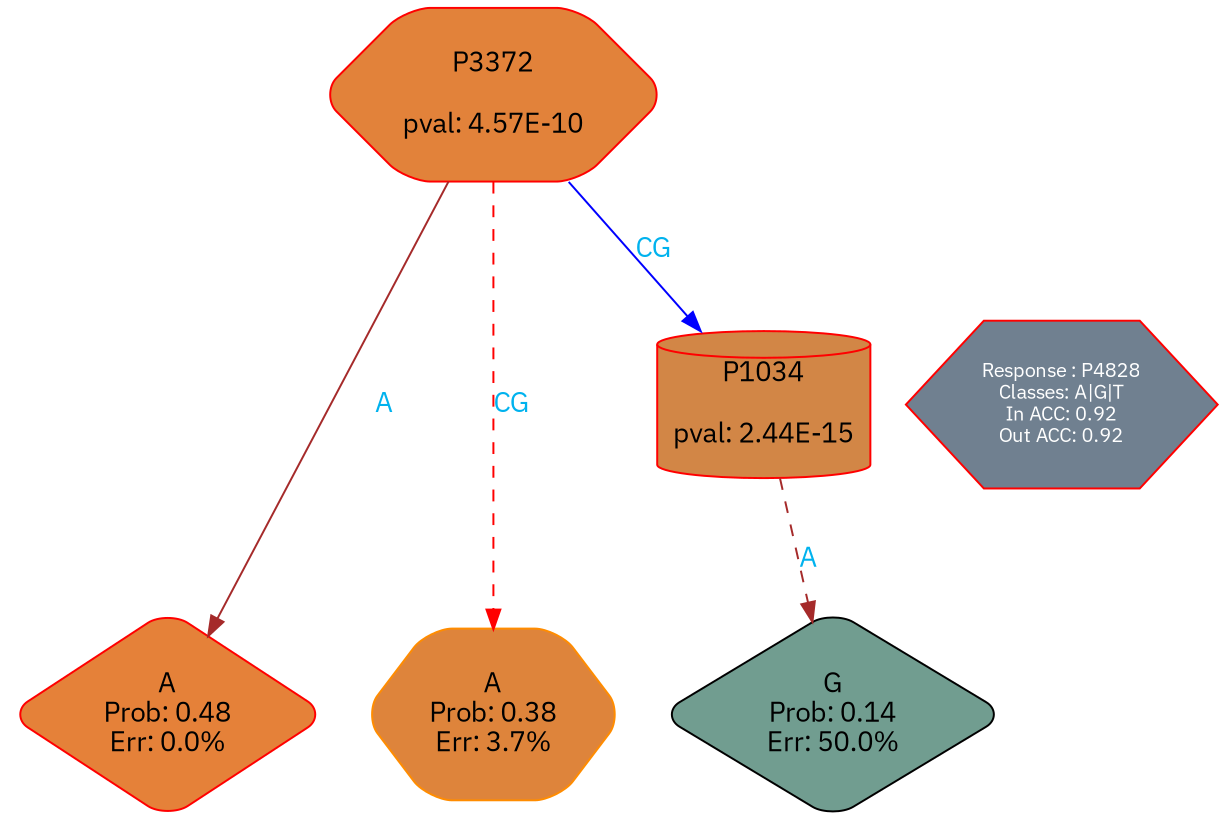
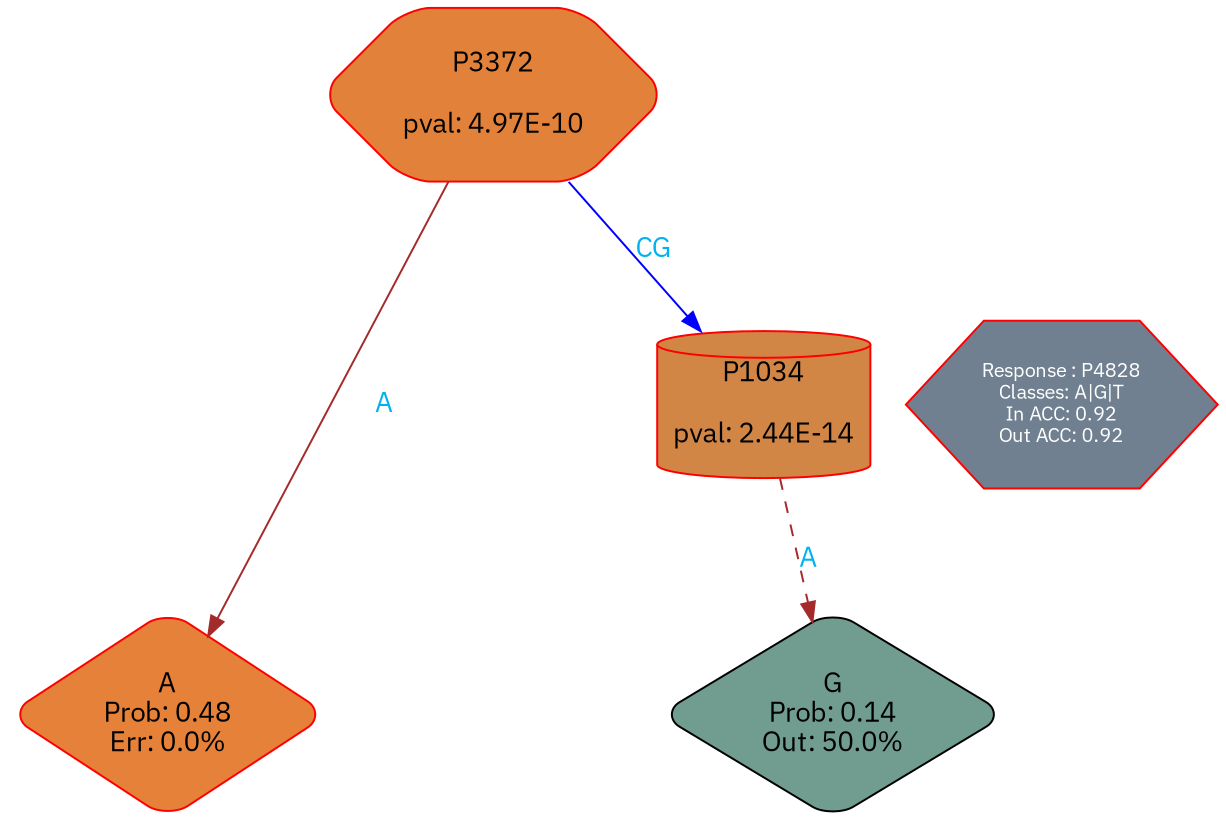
node "P3372 pval: 4.57E-10": label "P3372 pval: 4.57E-10" -> "P3372 pval: 4.97E-10"
node "P1034 pval: 2.44E-15": label "P1034 pval: 2.44E-15" -> "P1034 pval: 2.44E-14"
node "A Prob: 0.38 Err: 3.7%": removed
node "G Prob: 0.14 Err: 50.0%": label "G Prob: 0.14 Err: 50.0%" -> "G Prob: 0.14 Out: 50.0%"
